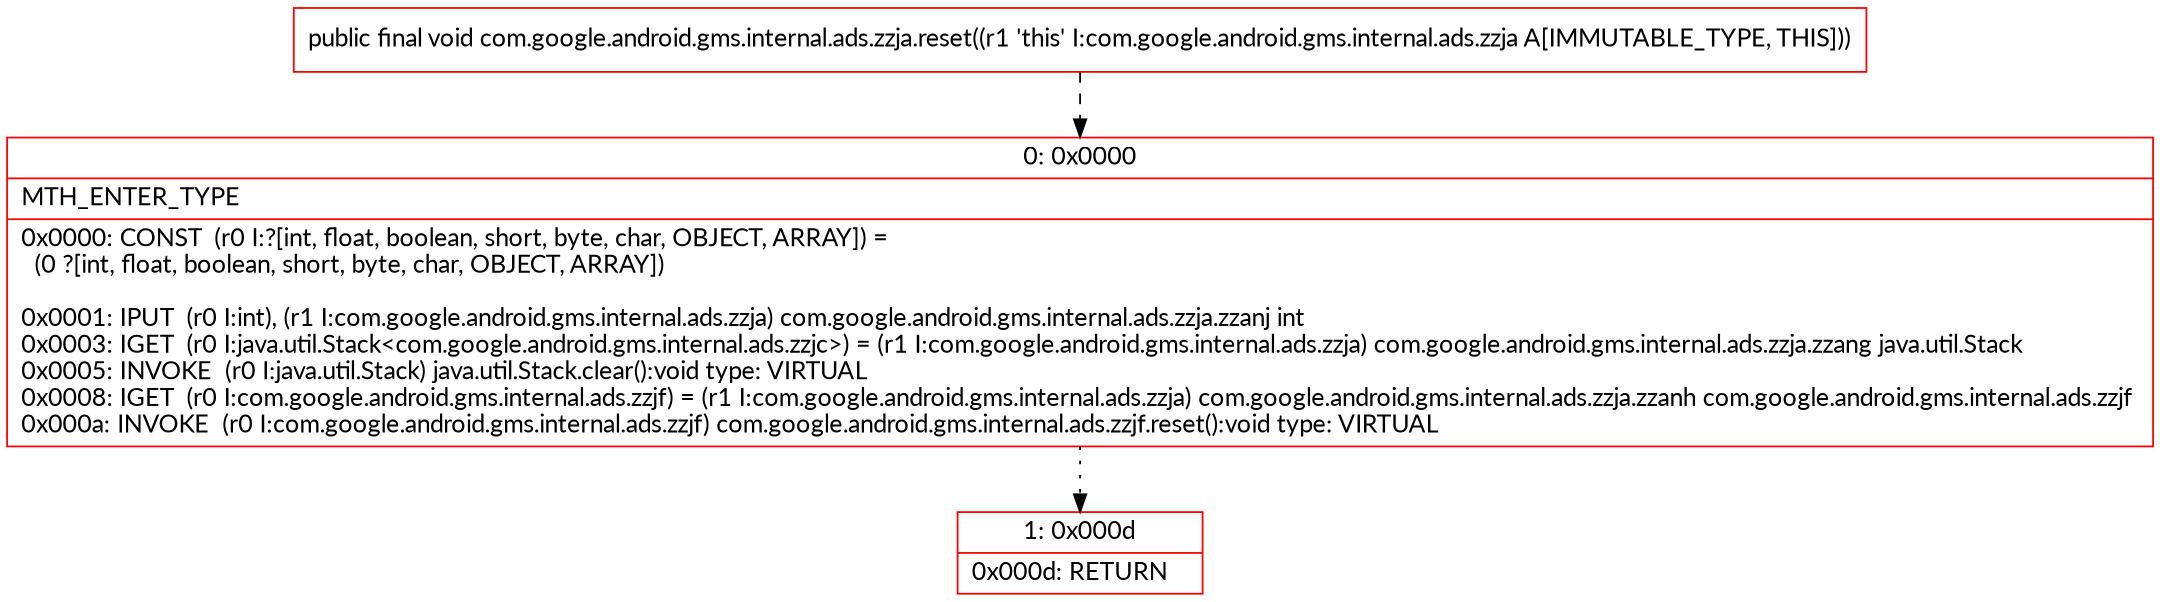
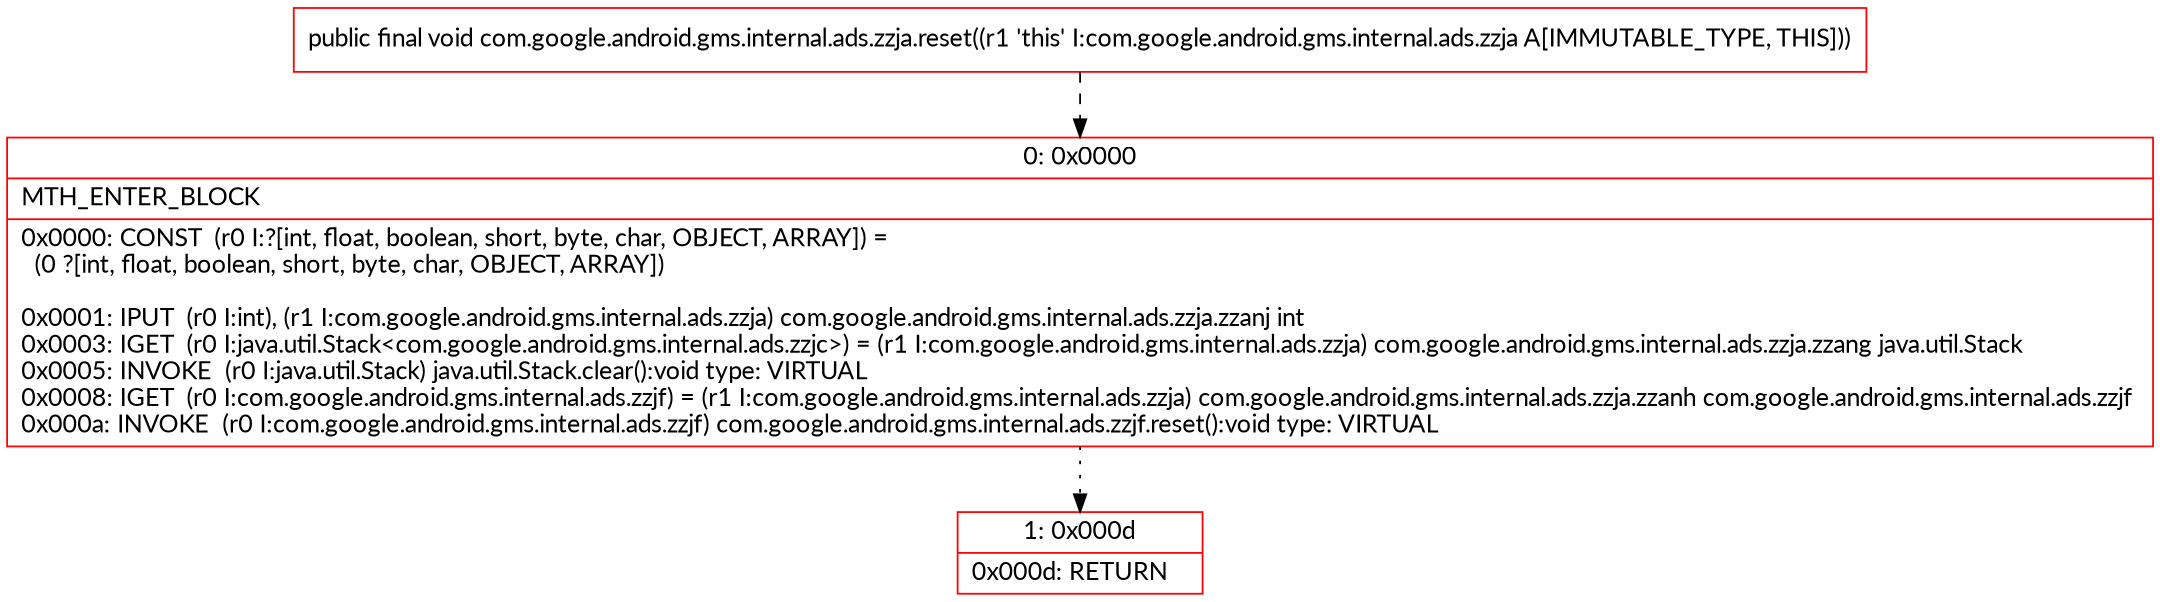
node "0: 0x0000": text "MTH_ENTER_TYPE" -> "MTH_ENTER_BLOCK"
